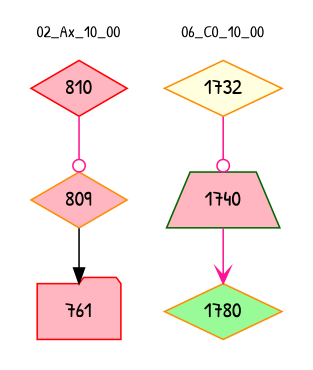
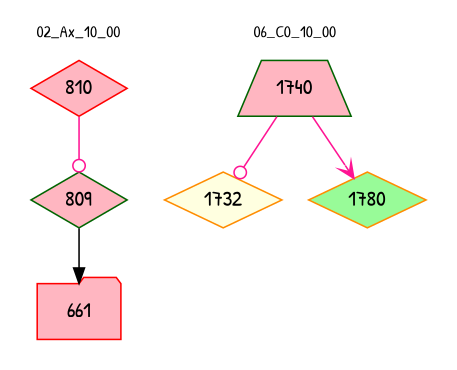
edge "1732" -> "1740": reversed
node "809": color darkorange -> darkgreen
node "761": label "761" -> "661"
